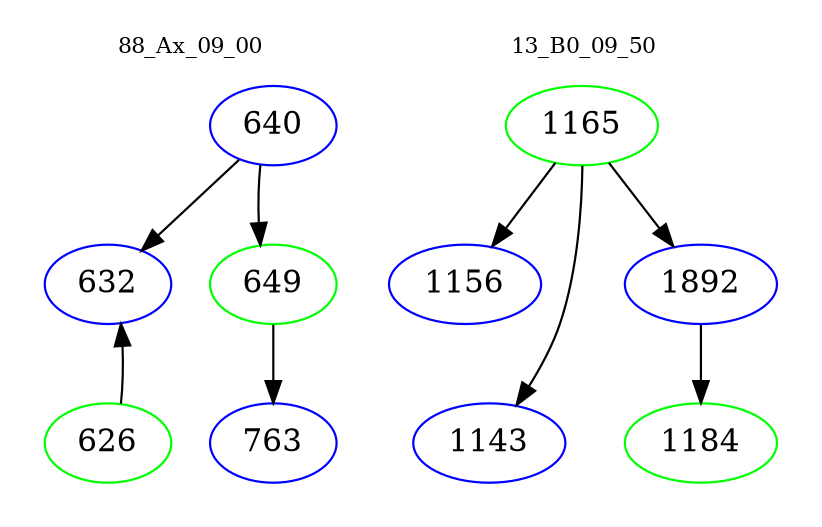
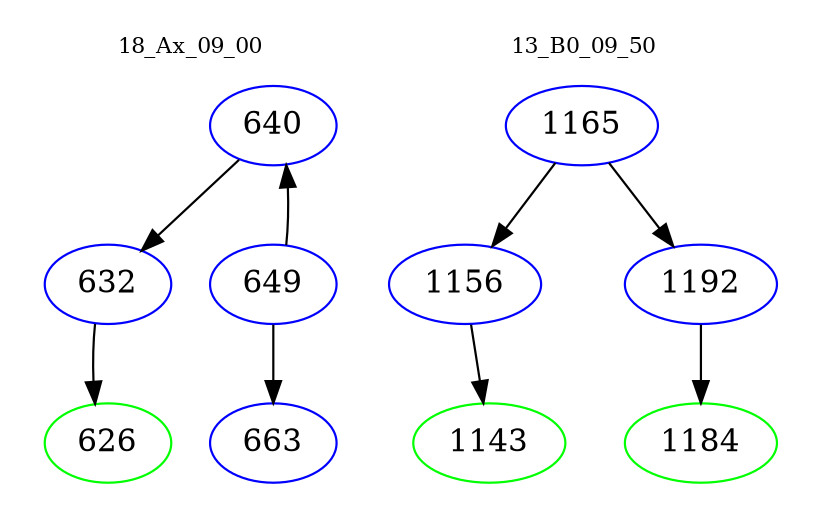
cluster "88_Ax_09_00": label "88_Ax_09_00" -> "18_Ax_09_00"
node "1165": color green -> blue
edge "640" -> "649": reversed
edge "1165" -> "1143": now "1156" -> "1143"
node "649": color green -> blue
node "1892": label "1892" -> "1192"
edge "626" -> "632": reversed
node "763": label "763" -> "663"
node "1143": color blue -> green
